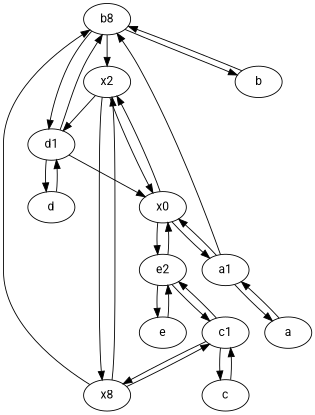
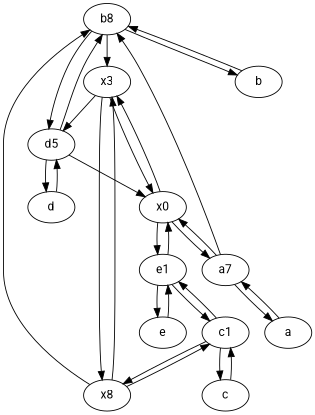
node "x2": label "x2" -> "x3"
node "d1": label "d1" -> "d5"
node "e2": label "e2" -> "e1"
node "a1": label "a1" -> "a7"
